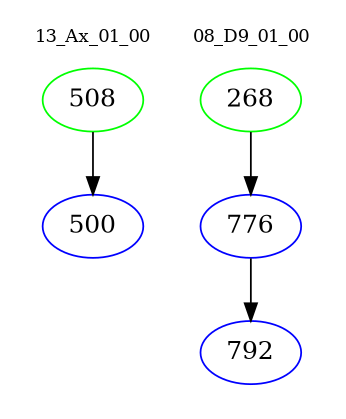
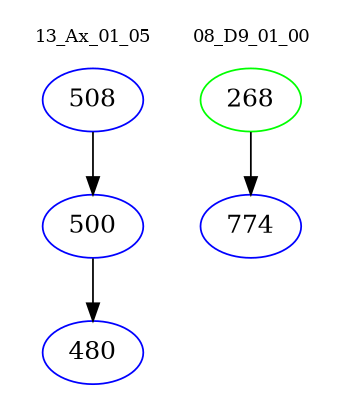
cluster "13_Ax_01_00": label "13_Ax_01_00" -> "13_Ax_01_05"
node "508": color green -> blue
node "776": label "776" -> "774"
node "480": added
node "792": removed
